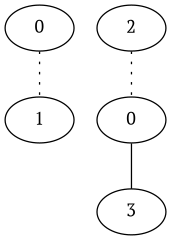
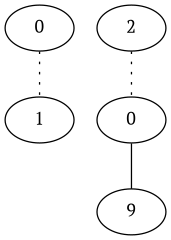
node "3": label "3" -> "9"
